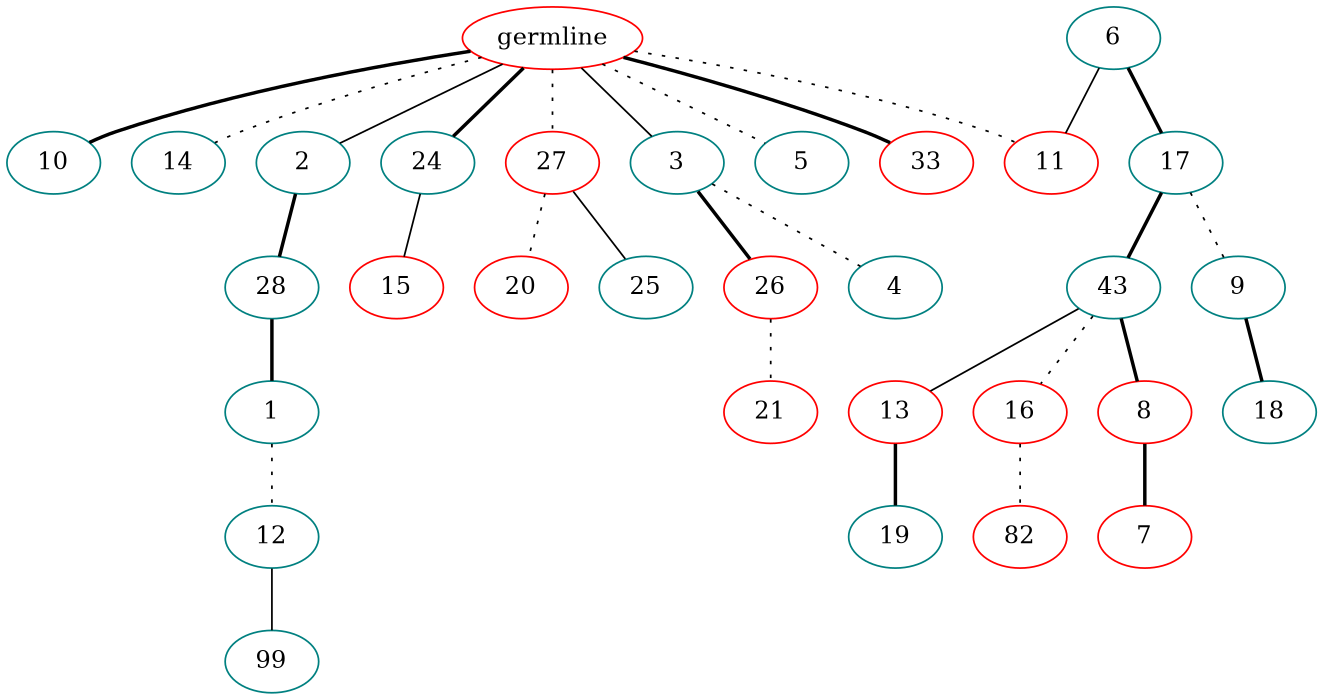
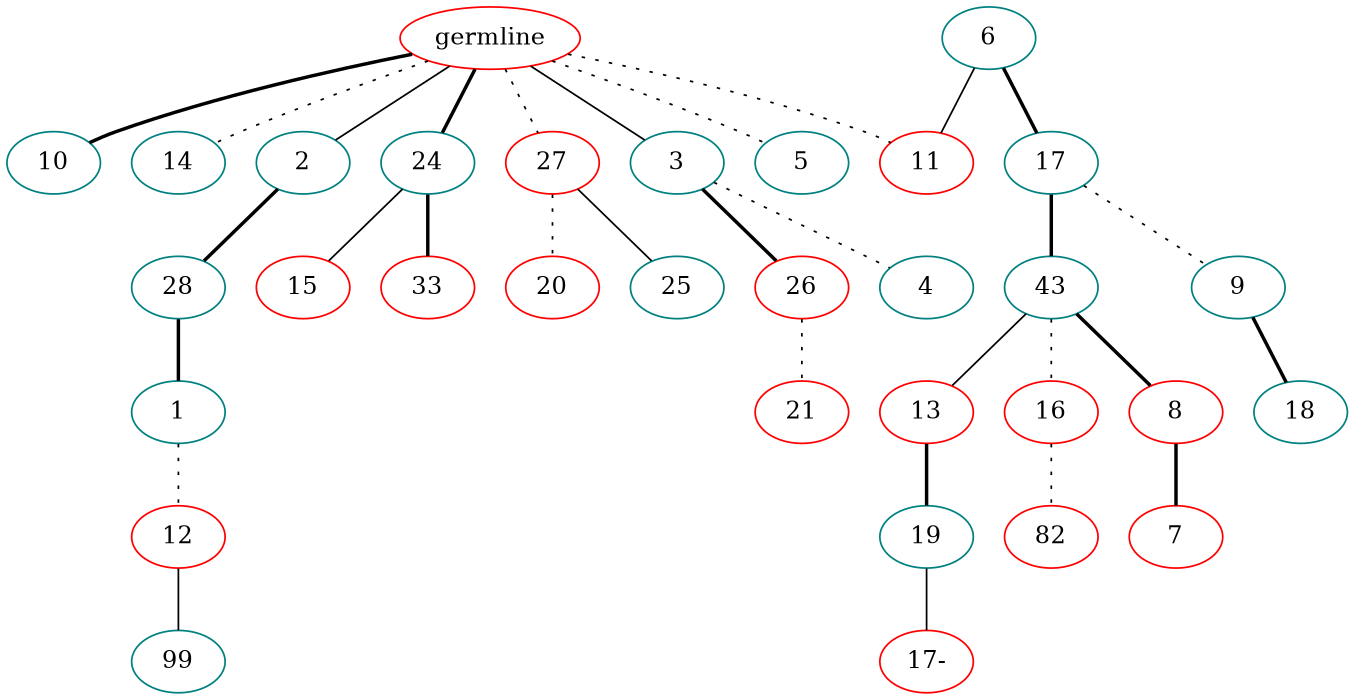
edge "germline" -- "33": now "24" -- "33"
node "12": color teal -> red
node "17-": added
